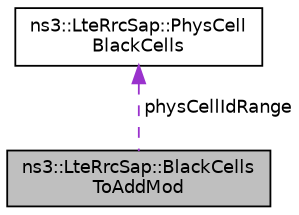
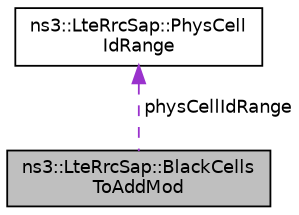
node "ns3::LteRrcSap::PhysCell BlackCells": label "ns3::LteRrcSap::PhysCell BlackCells" -> "ns3::LteRrcSap::PhysCell IdRange"
